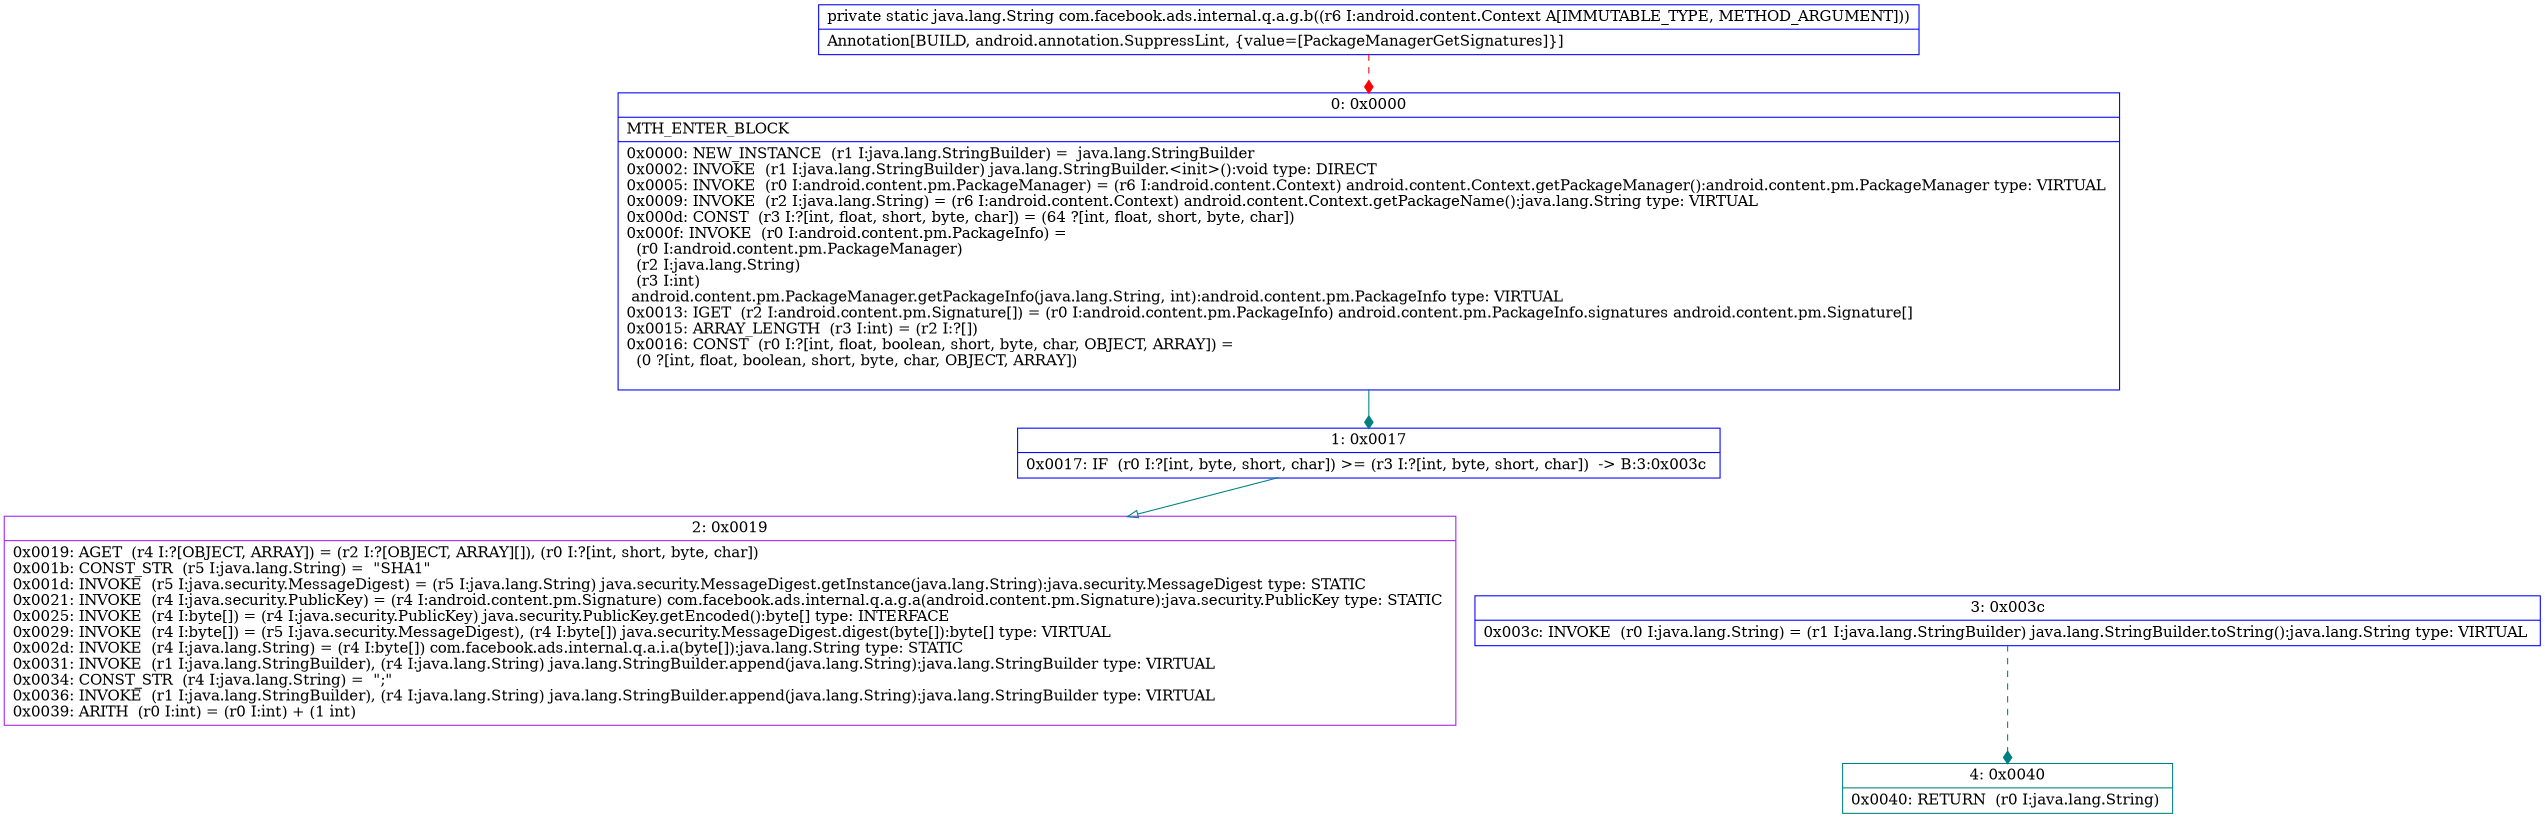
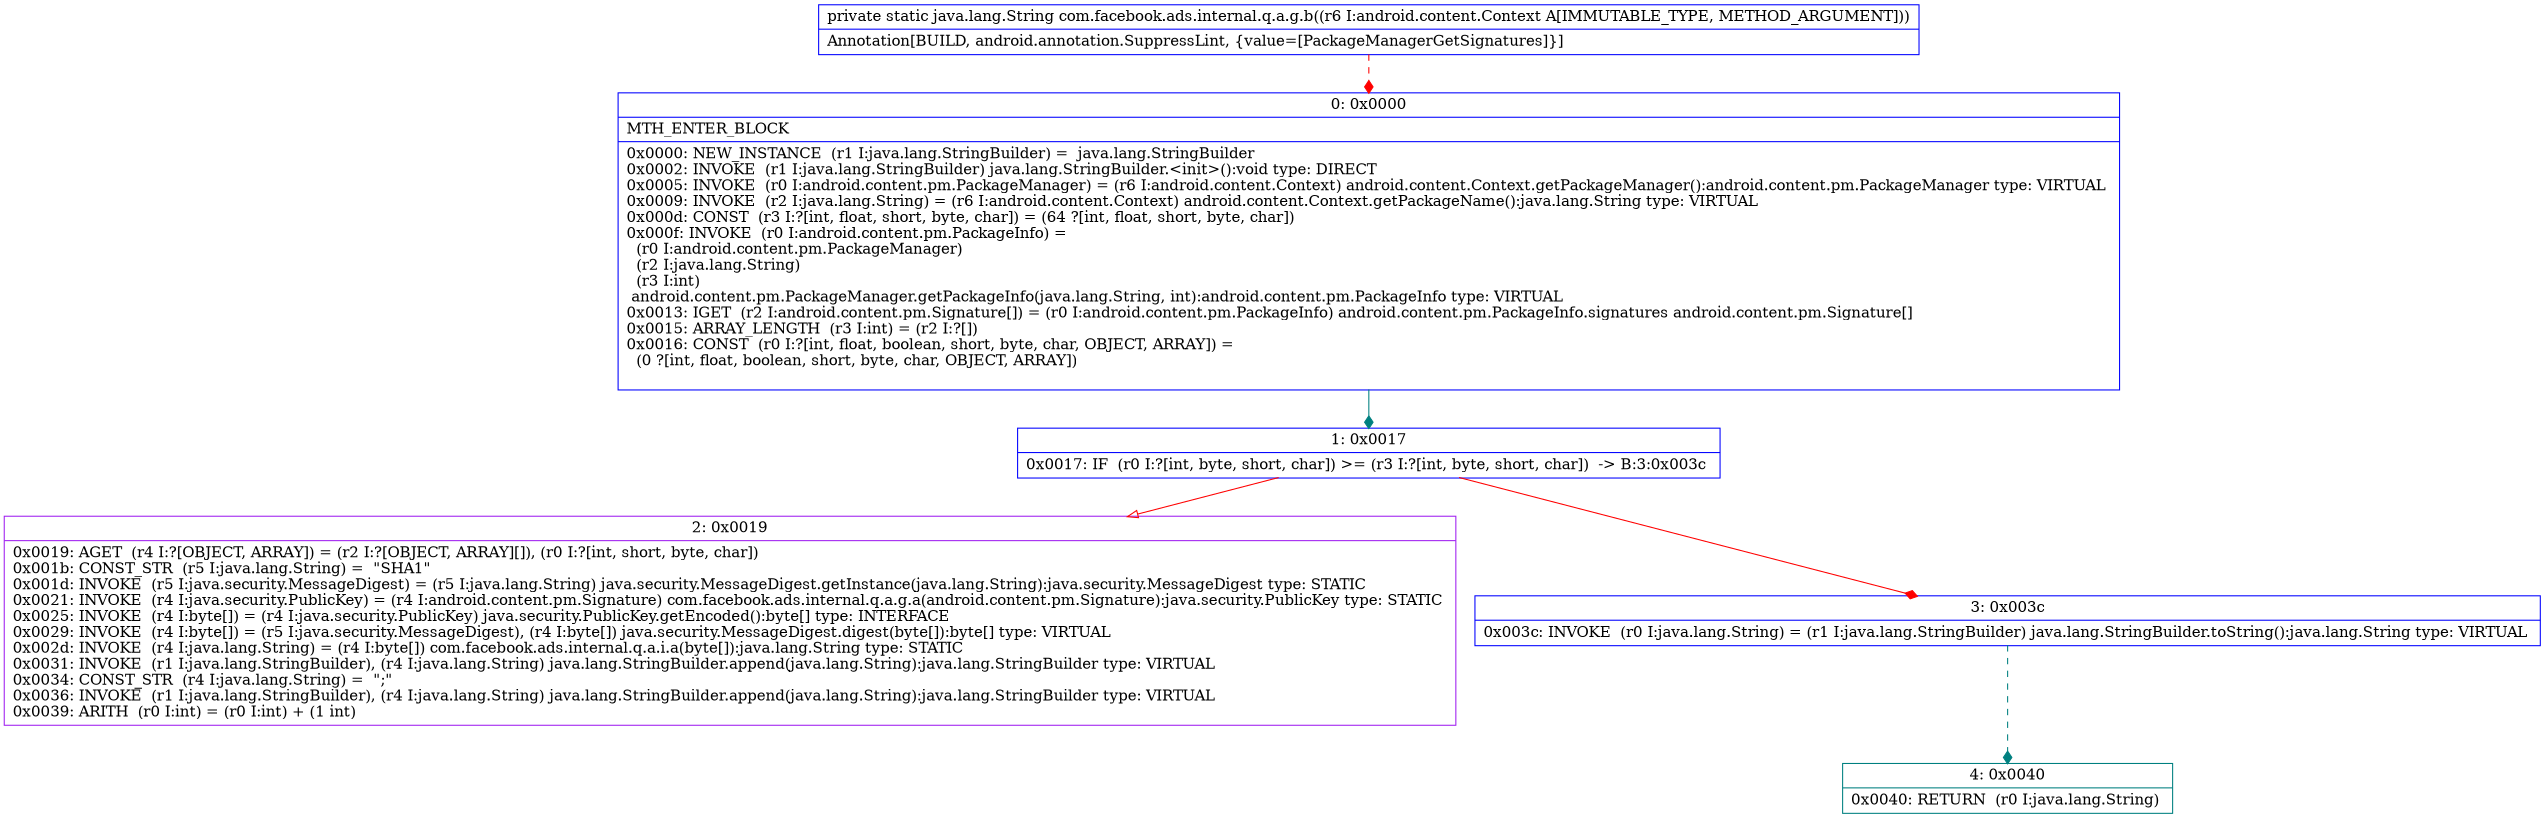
edge "1: 0x0017" -> "2: 0x0019": color teal -> red
edge "1: 0x0017" -> "3: 0x003c": added
